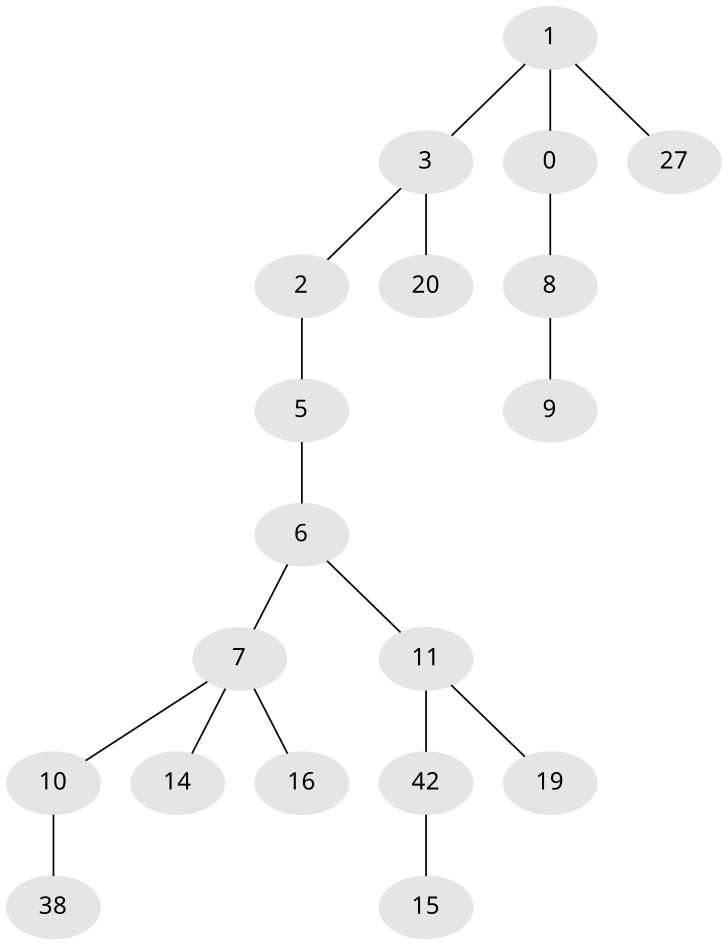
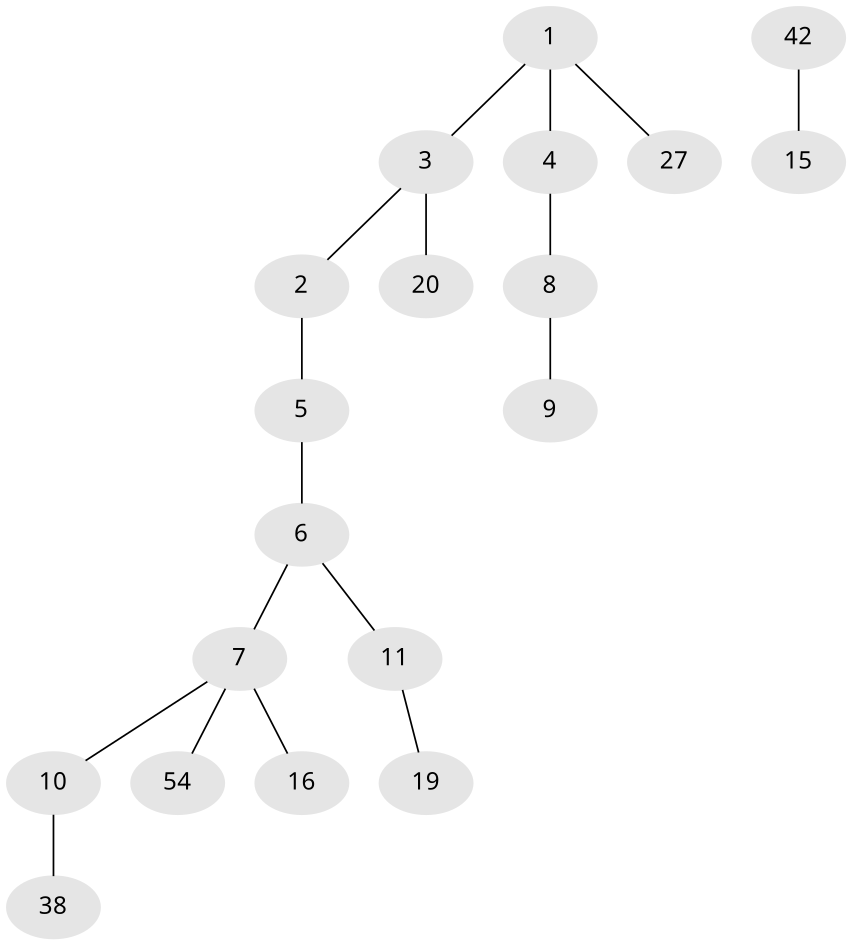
node "0": label "0" -> "4"
edge "11" -- "42": removed
node "14": label "14" -> "54"
